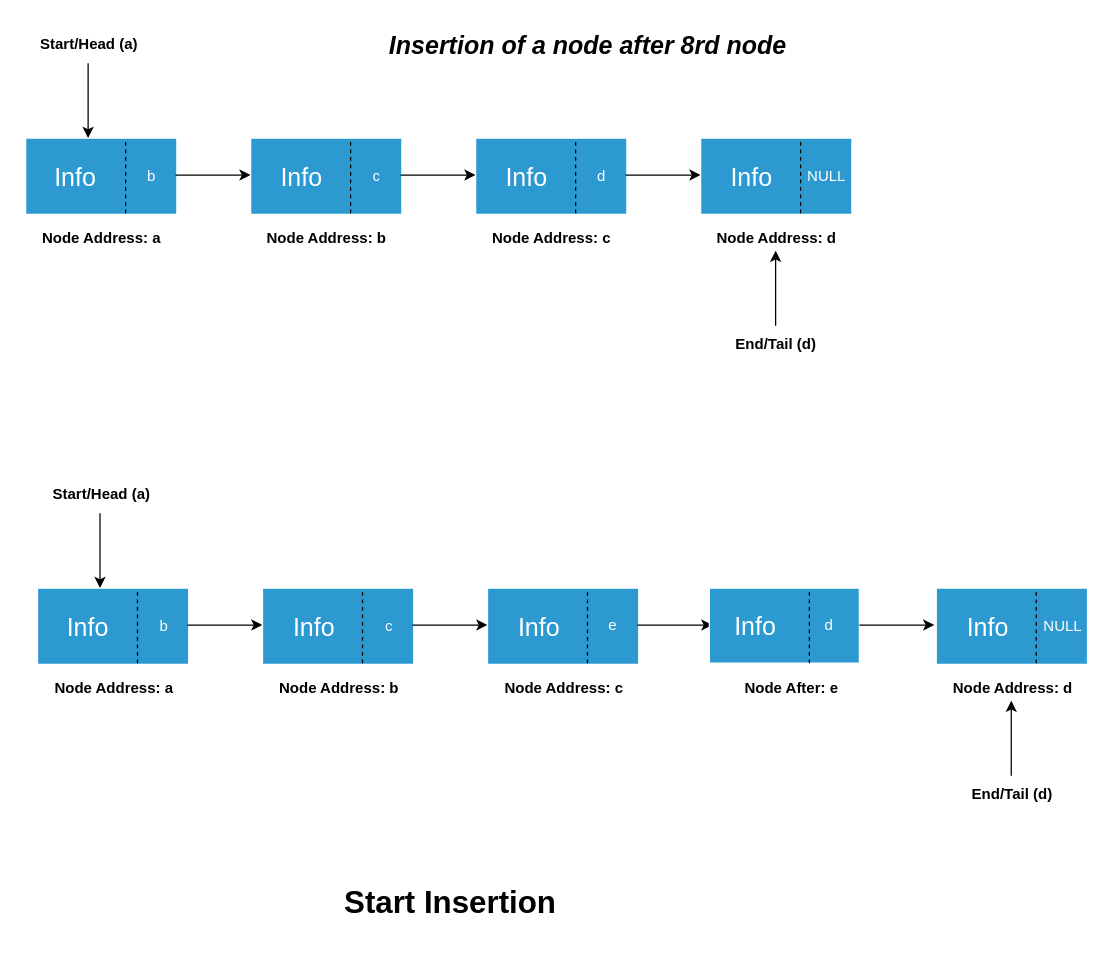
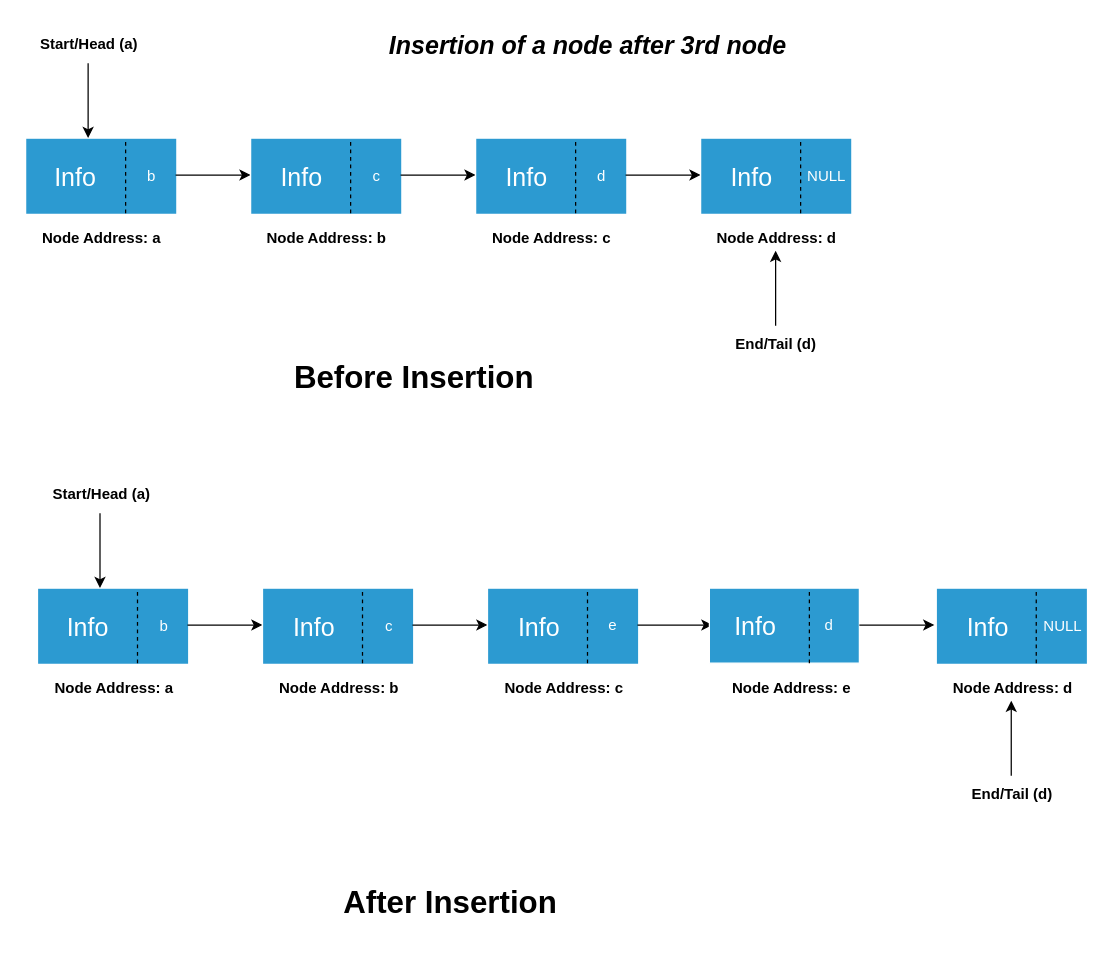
node "Insertion of a node after 8rd node": label "Insertion of a node after 8rd node" -> "Insertion of a node after 3rd node"
node "Before Insertion": added
node "Node After: e": label "Node After: e" -> "Node Address: e"
node "Start Insertion": label "Start Insertion" -> "After Insertion"
